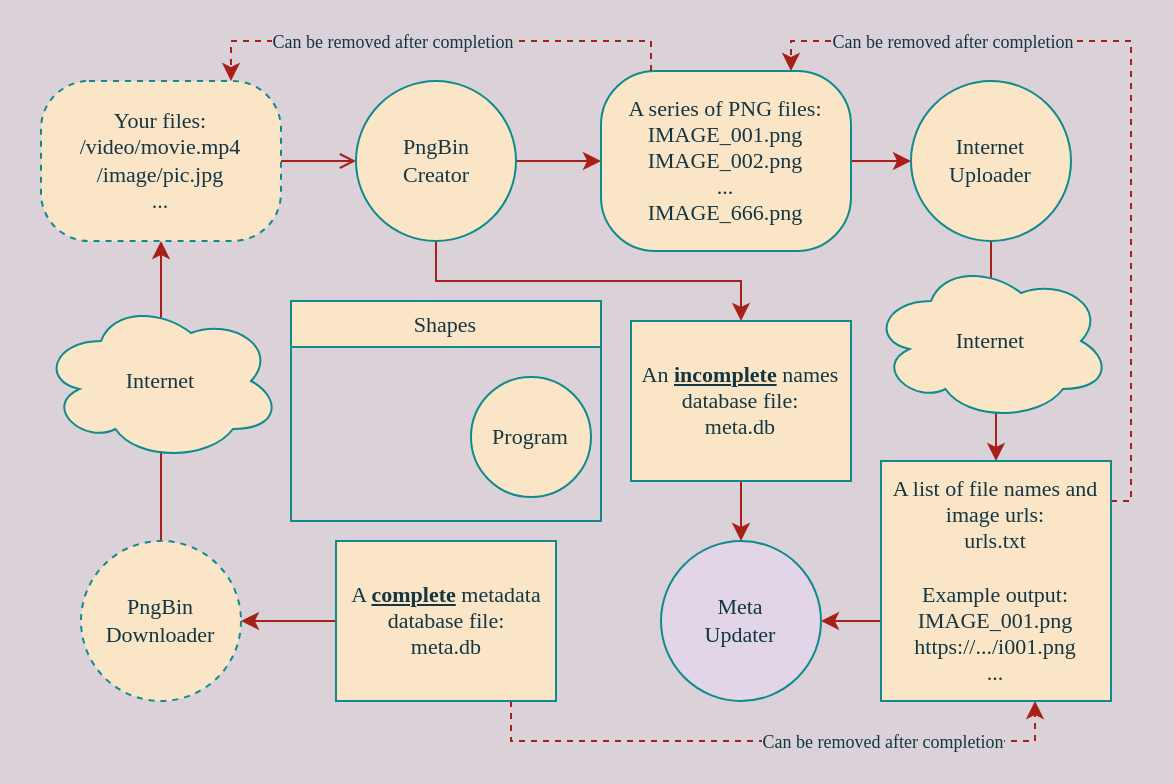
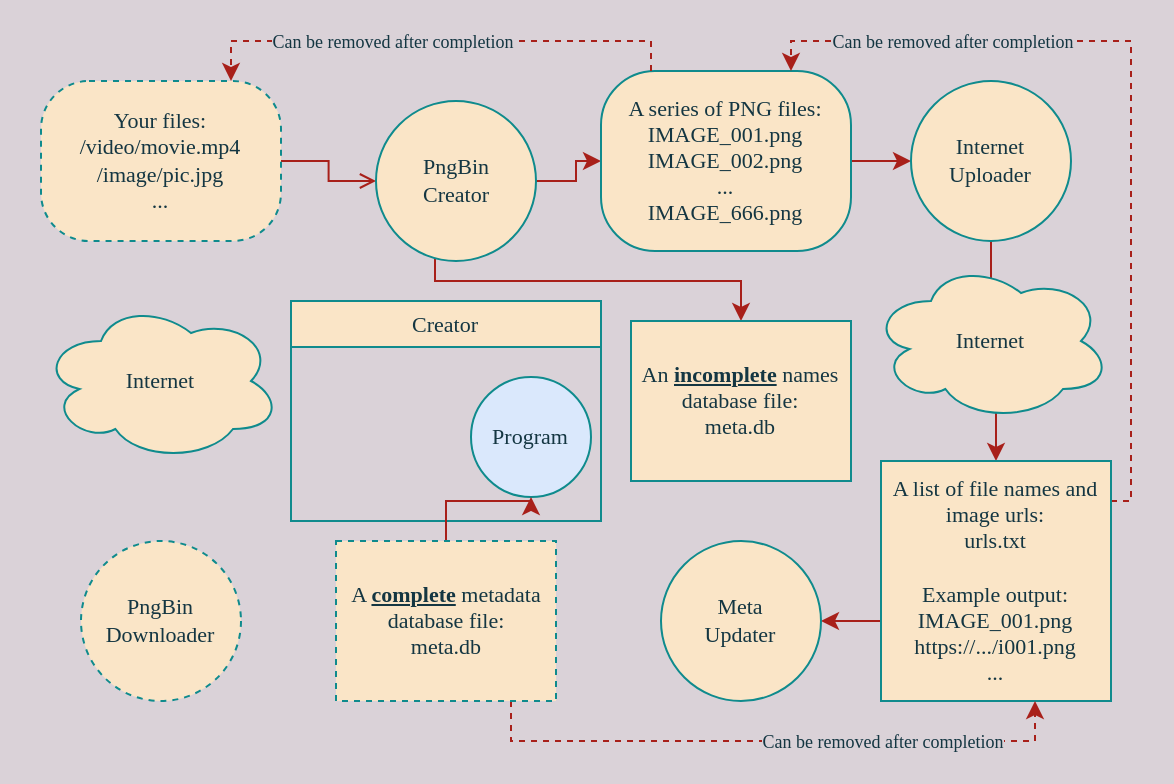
node "PngBin Creator": moved (436, 161) -> (456, 181)
node "Shapes": label "Shapes" -> "Creator"
node "Program": fillcolor #fae5c7 -> #dae8fc
edge "PngBin Downloader" -> "Your files: /video/movie.mp4 /image/pic.jpg ...": removed
edge "An incomplete names database file: meta.db" -> "Meta Updater": removed
edge "A complete metadata database file: meta.db" -> "PngBin Downloader": now "A complete metadata database file: meta.db" -> "Program"
node "A complete metadata database file: meta.db": style solid -> dashed
node "Meta Updater": fillcolor #e1d5e7 -> #fae5c7
